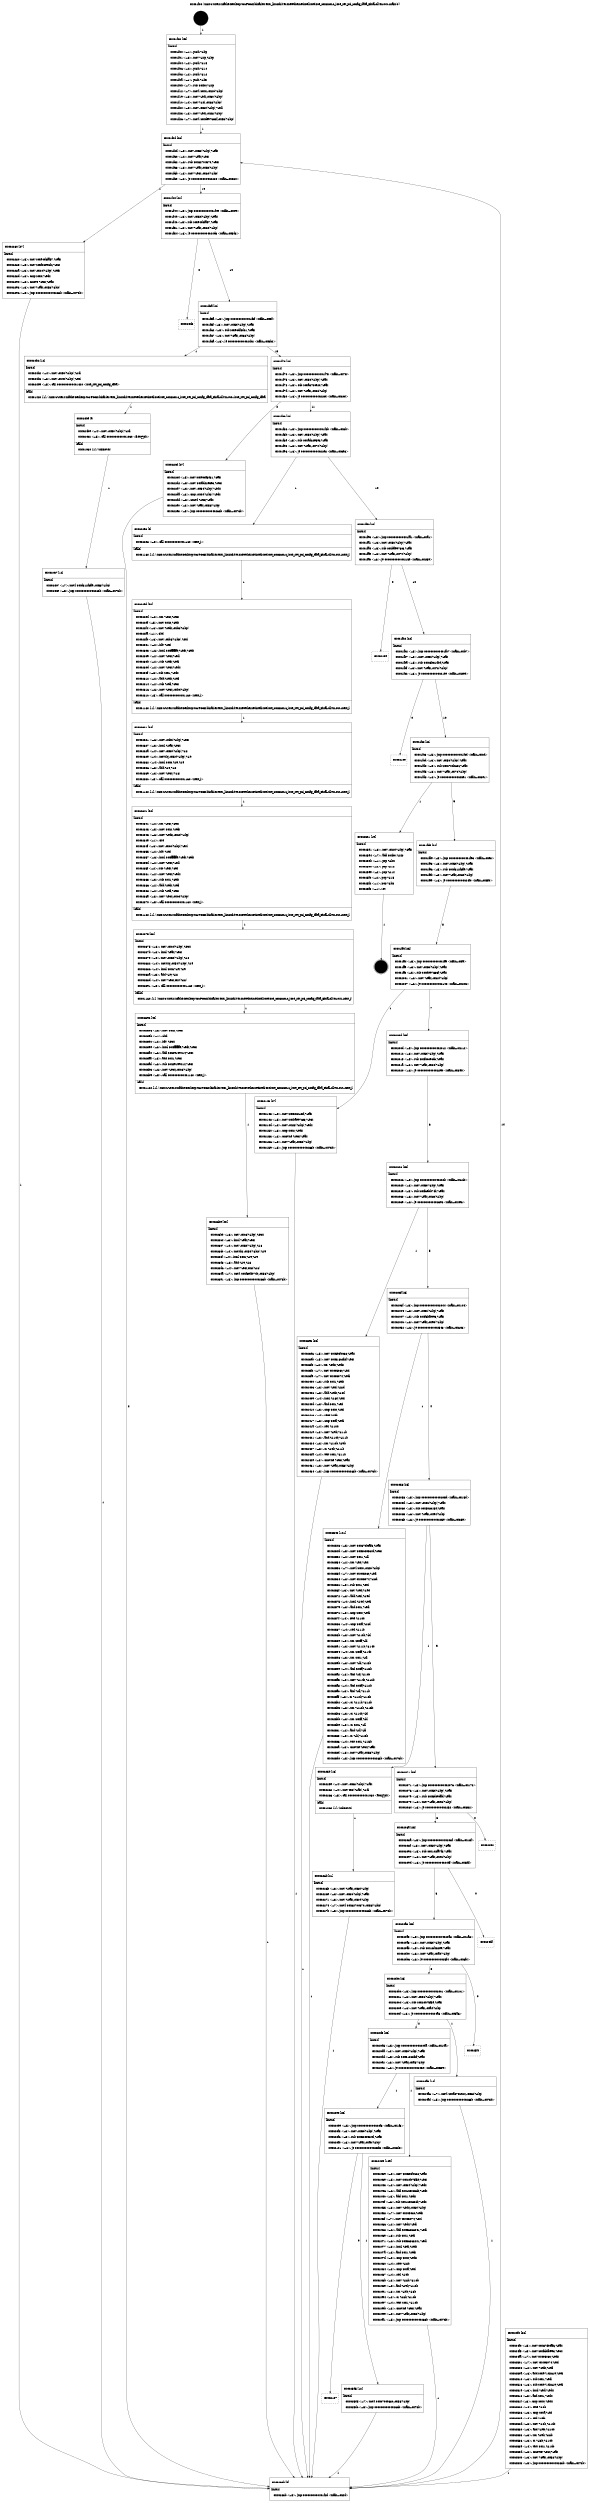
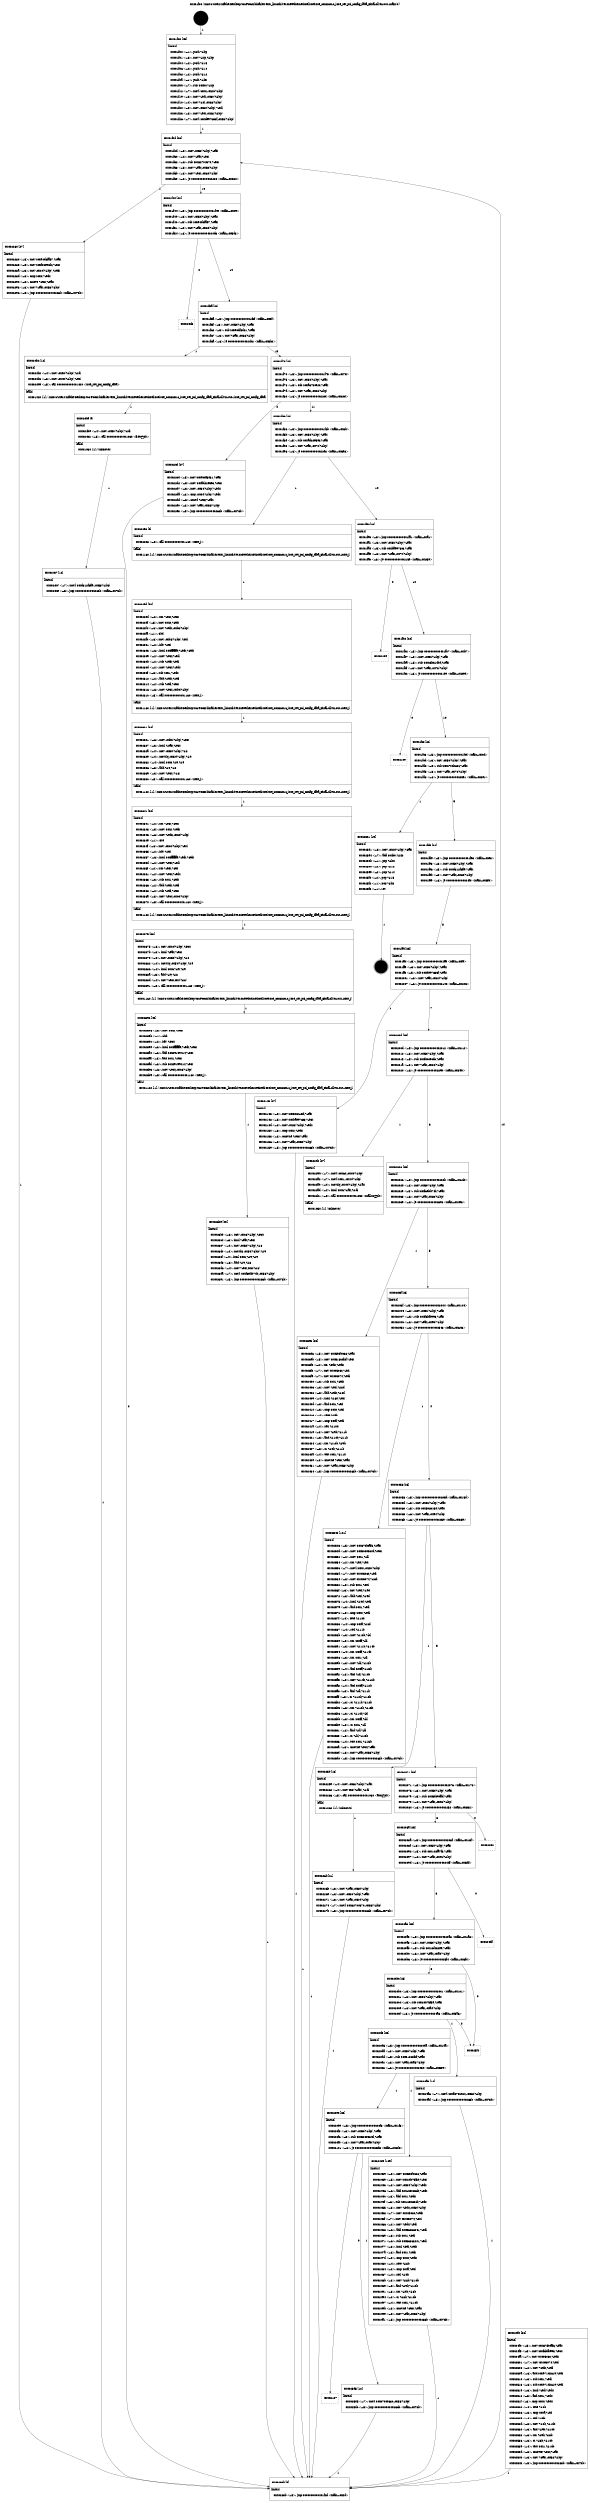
node "0x40229b [27]": added
edge "0x4020bc [25]" -> "0x4020d5 [25]": now "0x4020bc [25]" -> "0x4025f4"
